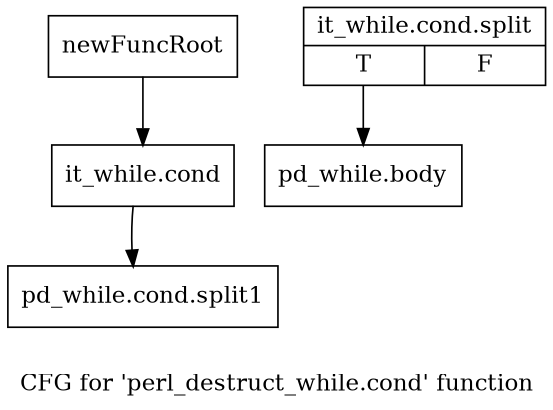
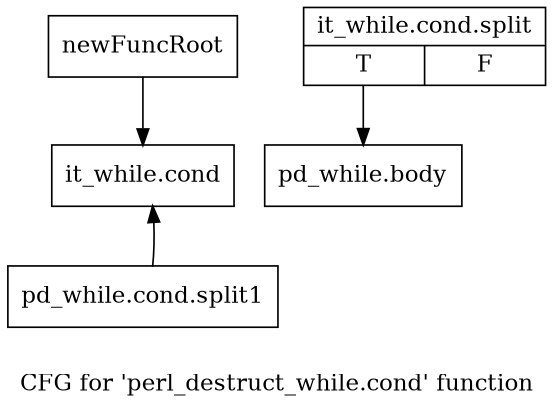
edge "it_while.cond" -> "pd_while.cond.split1": reversed
